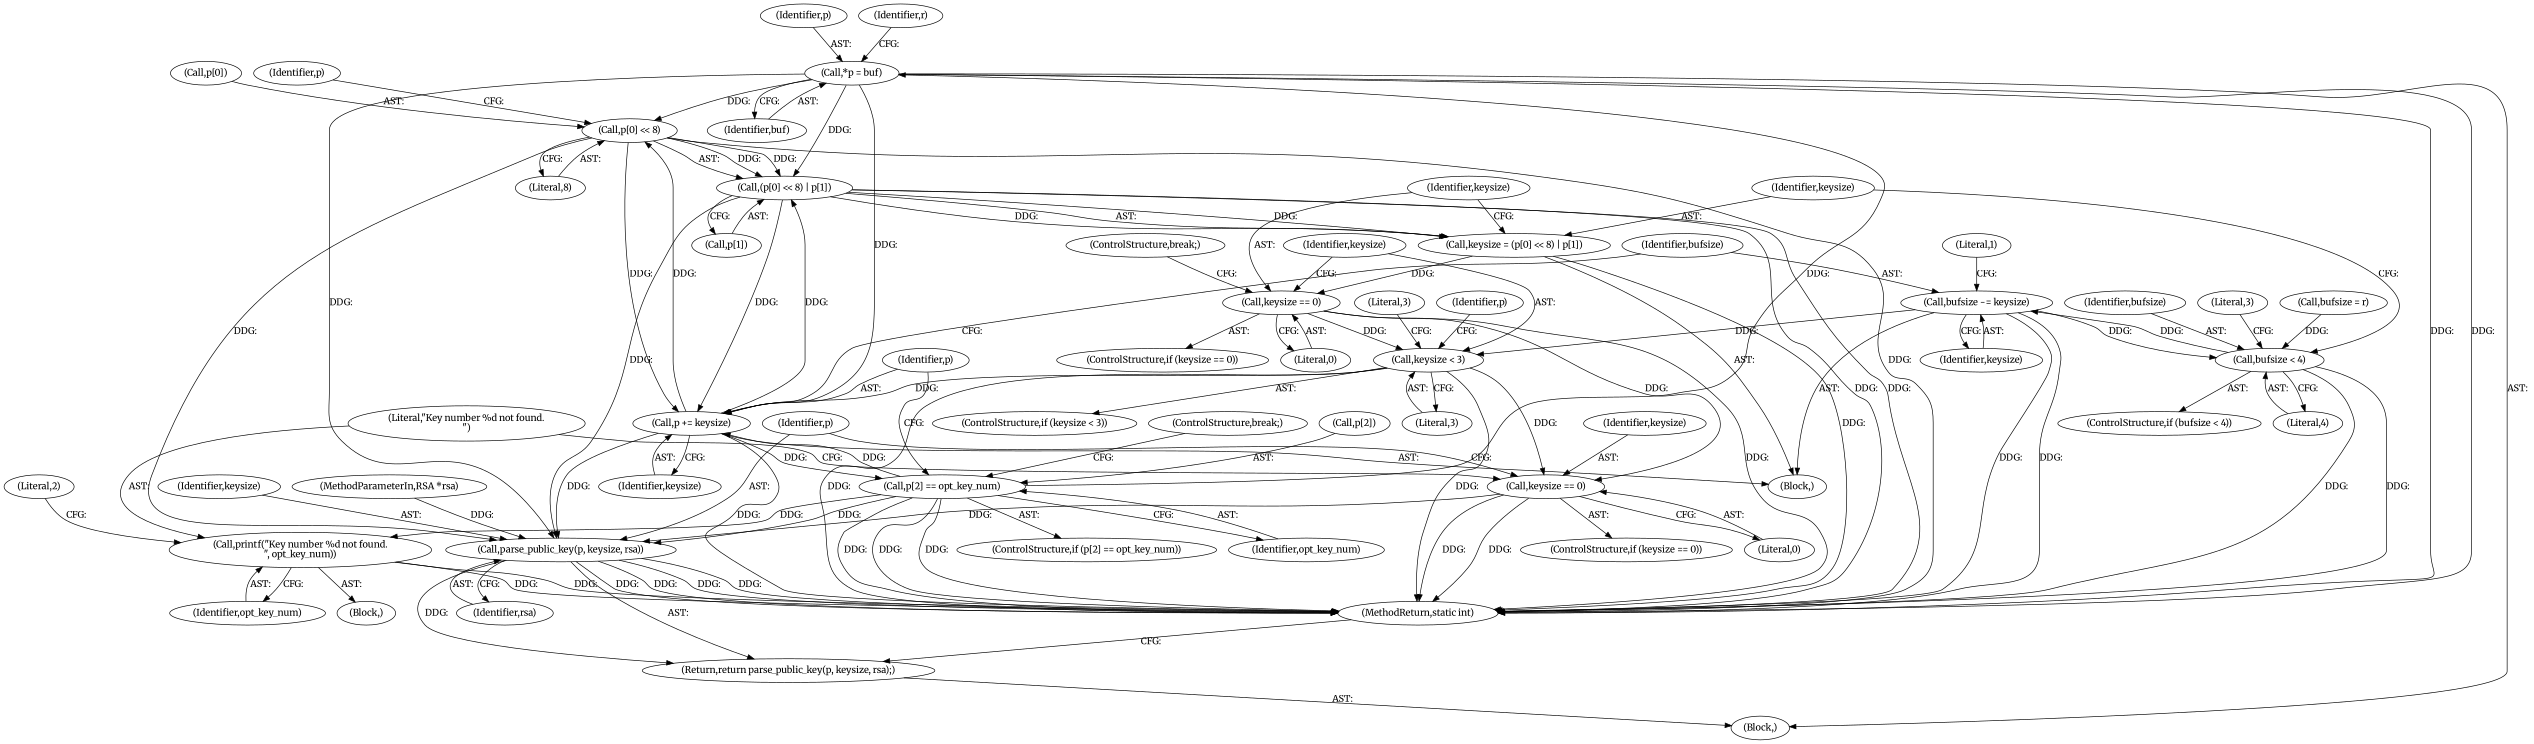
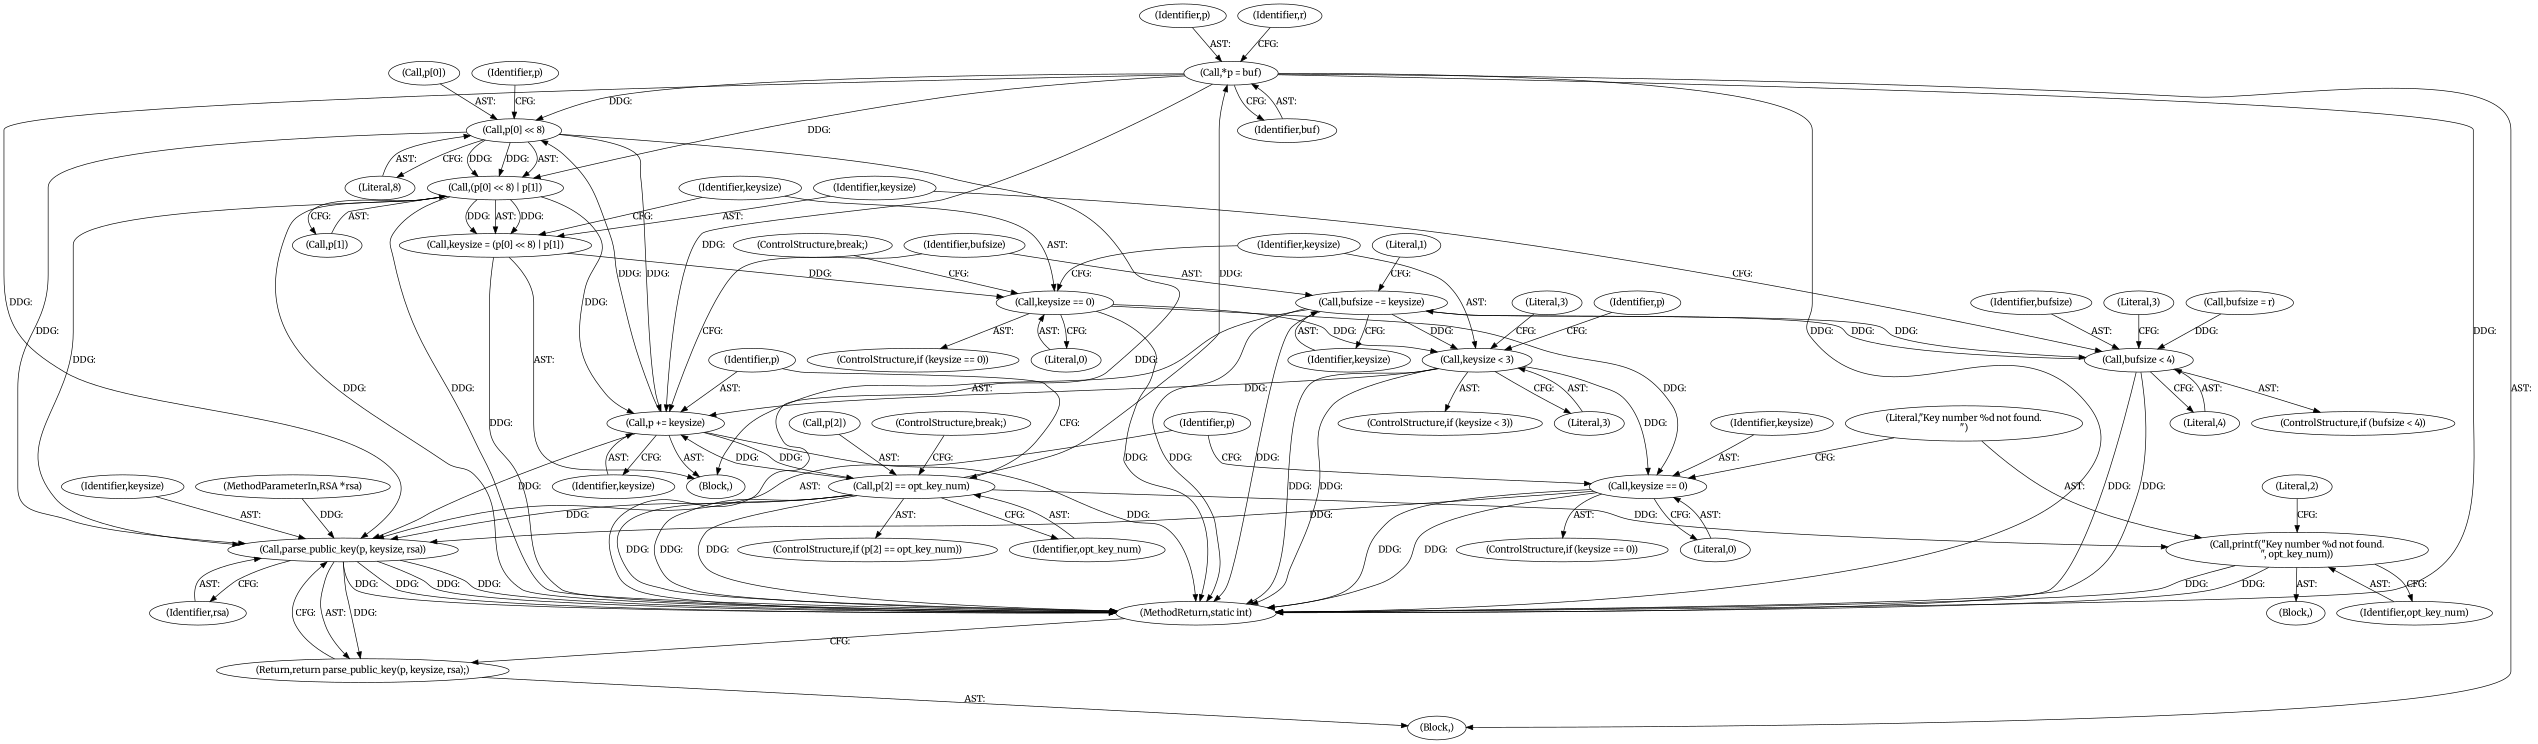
edge "(Call,p += keysize)" -> "(Call,(p[0] << 8) | p[1])": removed, label "DDG:"
edge "(Return,return parse_public_key(p, keysize, rsa);)" -> "(Call,parse_public_key(p, keysize, rsa))": added, label "CFG:"
